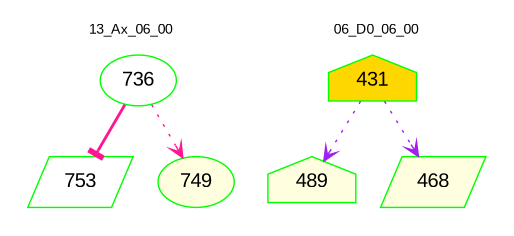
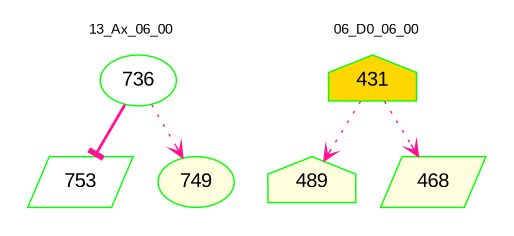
edge "431" -> "468": color purple -> deeppink
edge "431" -> "489": color purple -> deeppink
